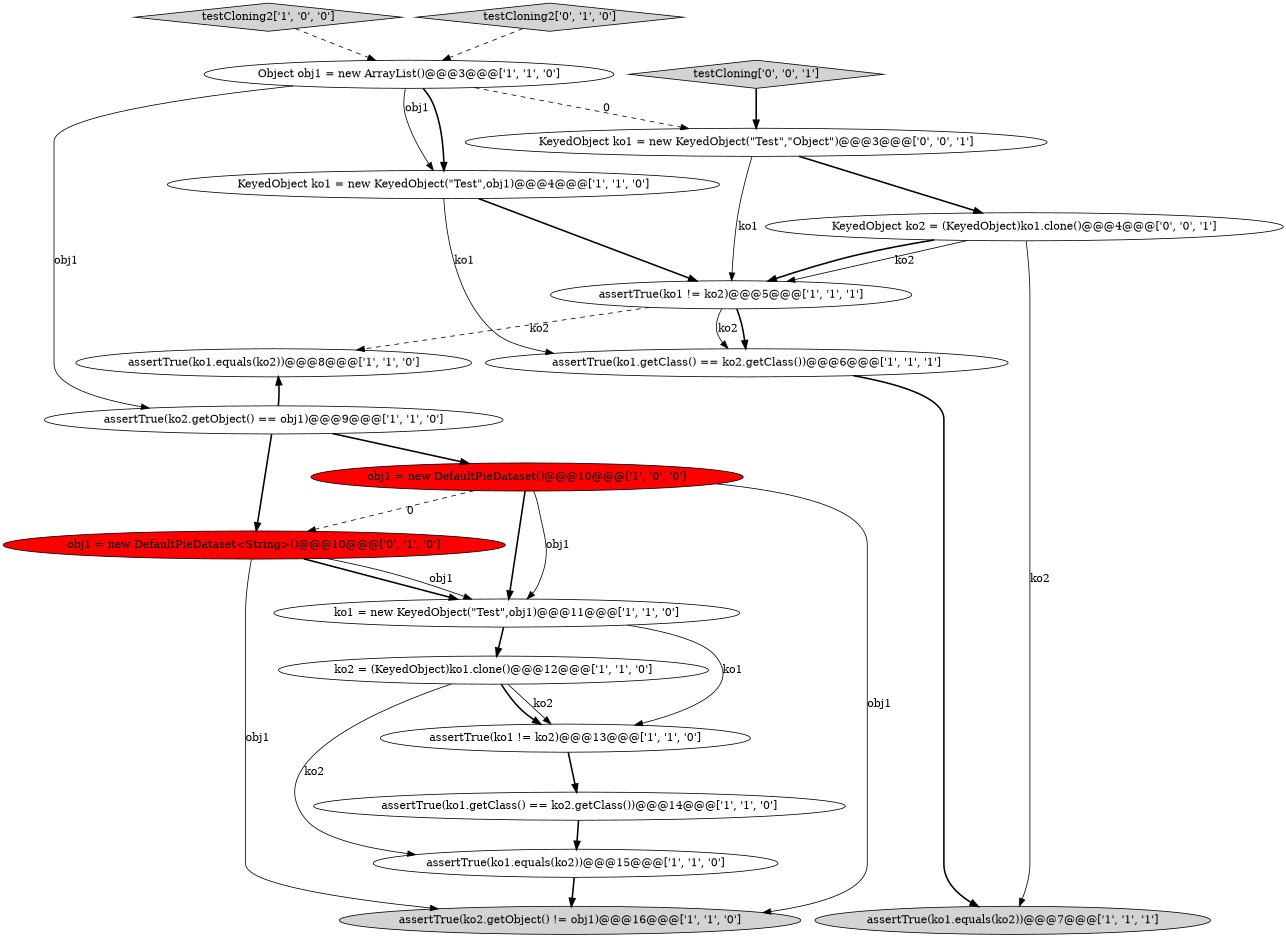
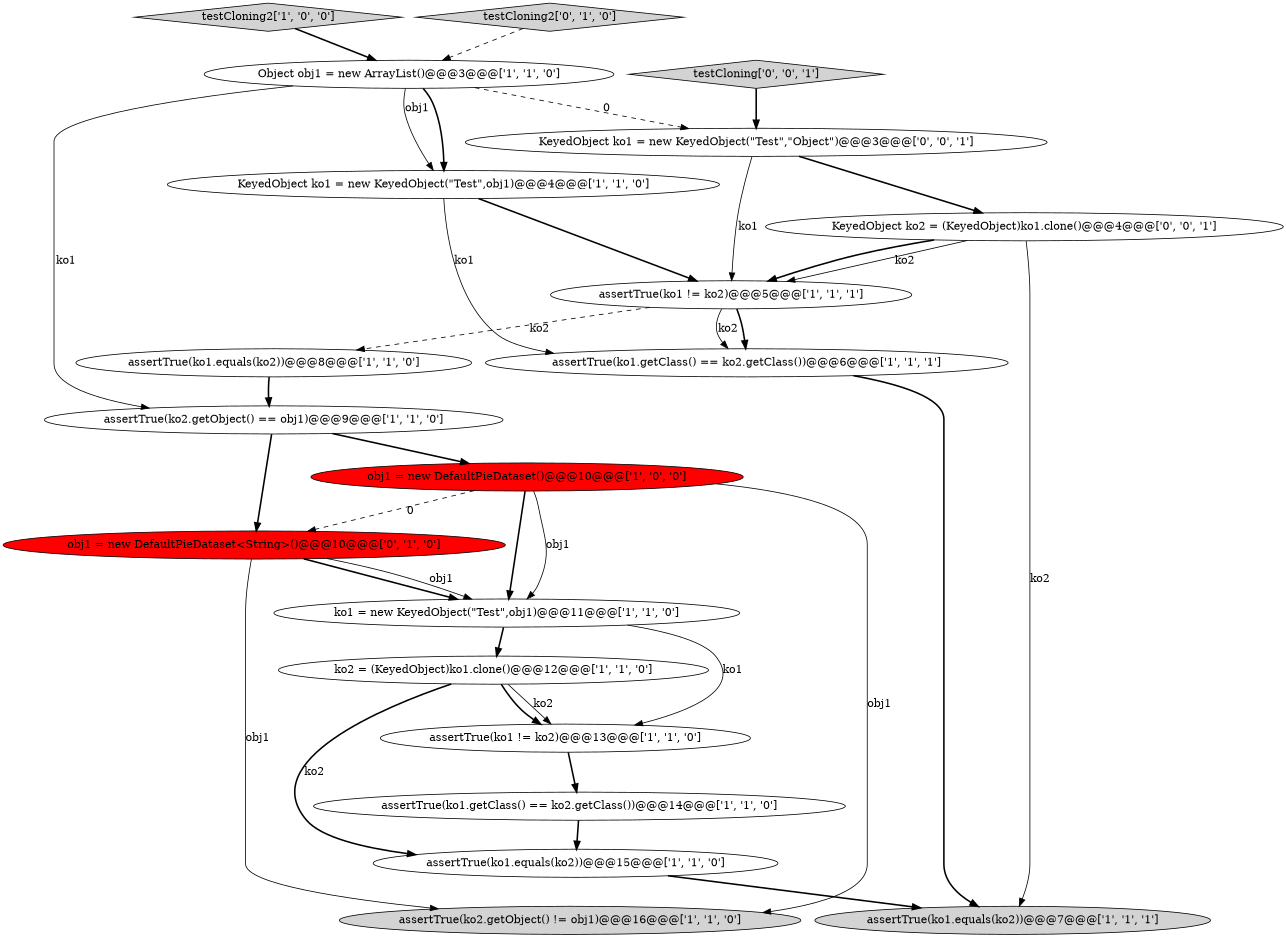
edge "testCloning2['1', '0', '0']" -> "Object obj1 = new ArrayList()@@@3@@@['1', '1', '0']": style dashed -> bold
edge "Object obj1 = new ArrayList()@@@3@@@['1', '1', '0']" -> "assertTrue(ko2.getObject() == obj1)@@@9@@@['1', '1', '0']": label "obj1" -> "ko1"
edge "assertTrue(ko2.getObject() == obj1)@@@9@@@['1', '1', '0']" -> "assertTrue(ko1.equals(ko2))@@@8@@@['1', '1', '0']": reversed
edge "ko2 = (KeyedObject)ko1.clone()@@@12@@@['1', '1', '0']" -> "assertTrue(ko1.equals(ko2))@@@15@@@['1', '1', '0']": style solid -> bold
edge "assertTrue(ko1.equals(ko2))@@@15@@@['1', '1', '0']" -> "assertTrue(ko2.getObject() != obj1)@@@16@@@['1', '1', '0']": now "assertTrue(ko1.equals(ko2))@@@15@@@['1', '1', '0']" -> "assertTrue(ko1.equals(ko2))@@@7@@@['1', '1', '1']"
